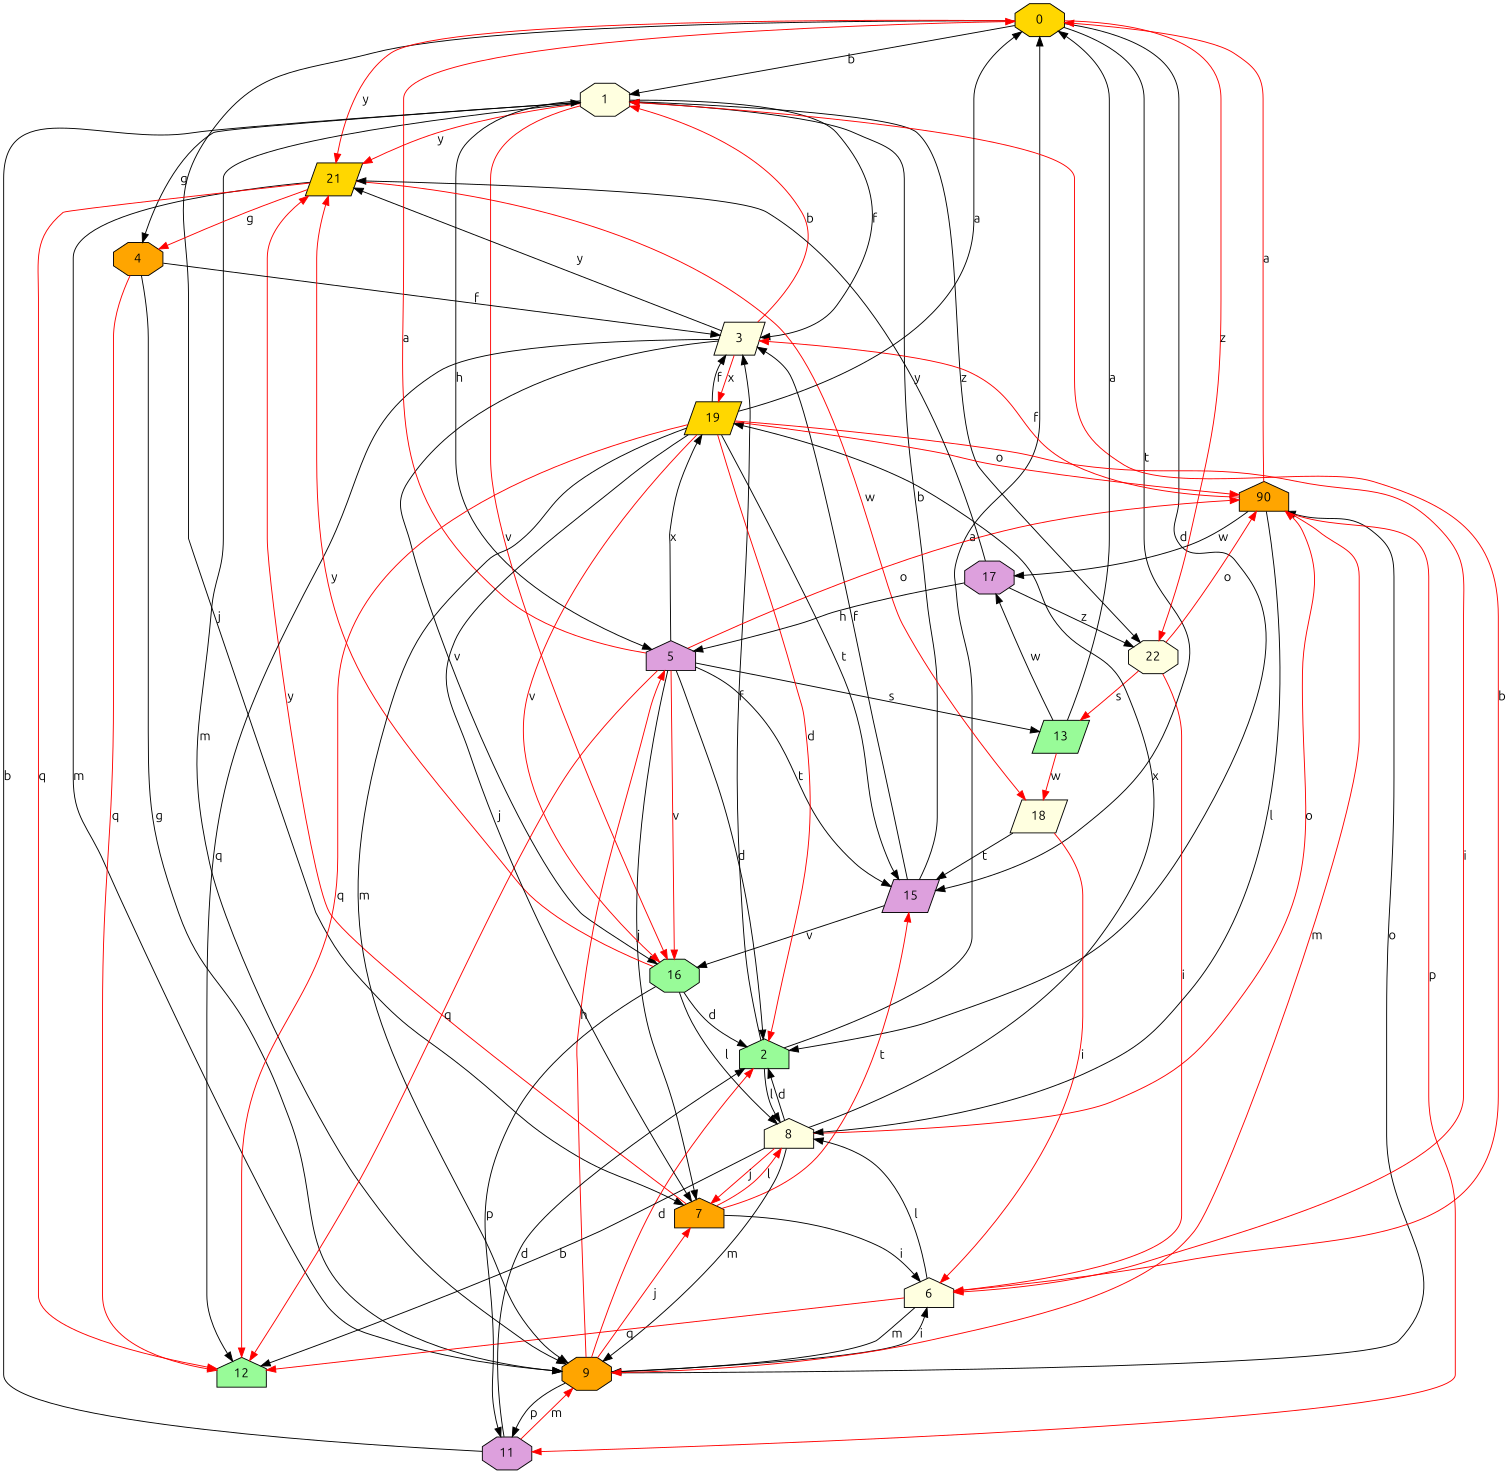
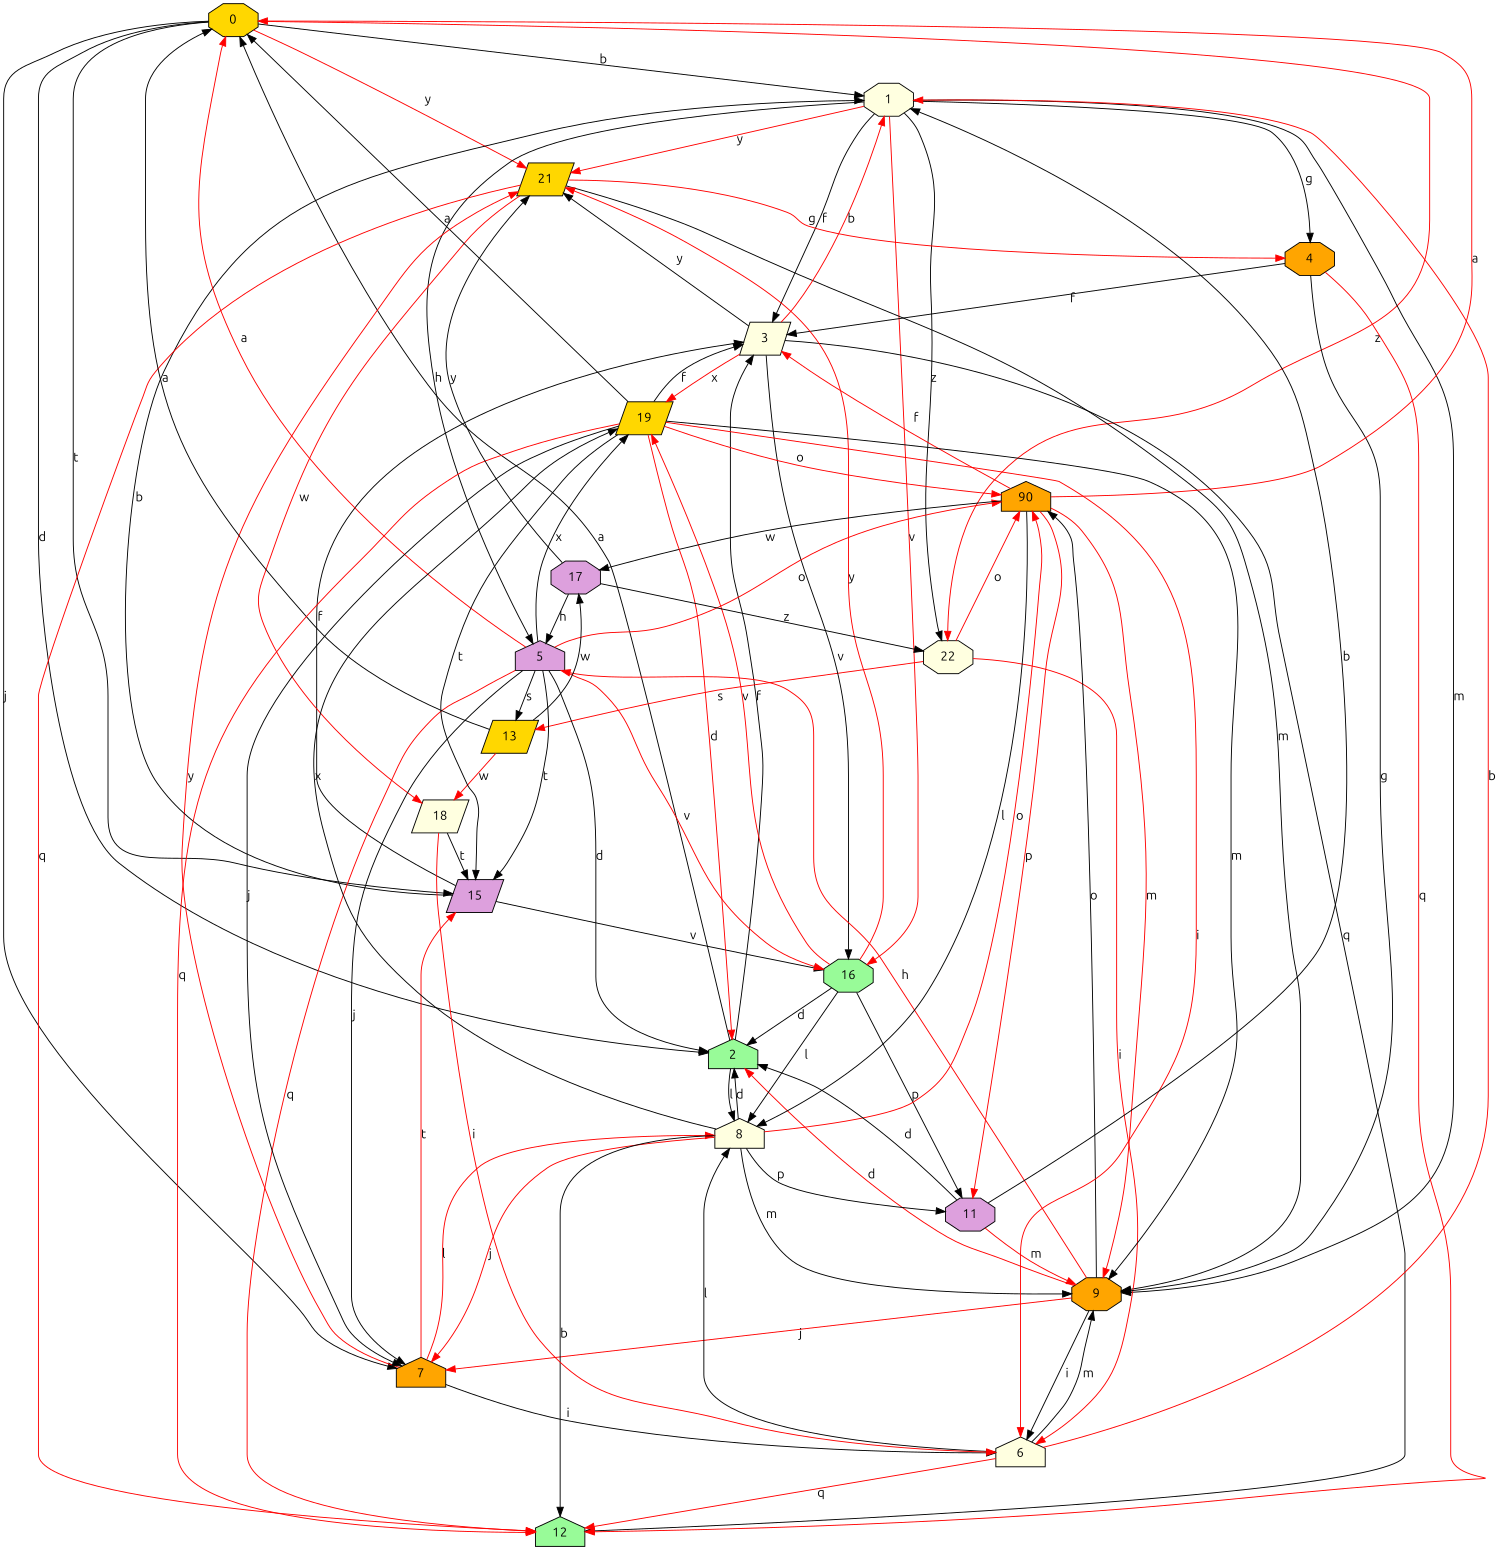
edge "19" -> "16": reversed
node "13": fillcolor palegreen -> gold
edge "9" -> "11": now "8" -> "11"
